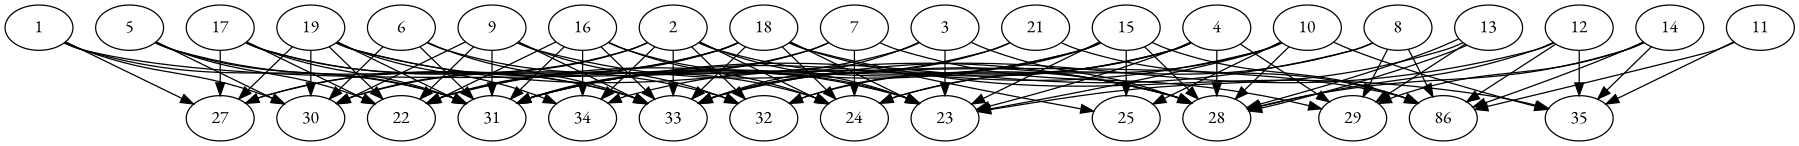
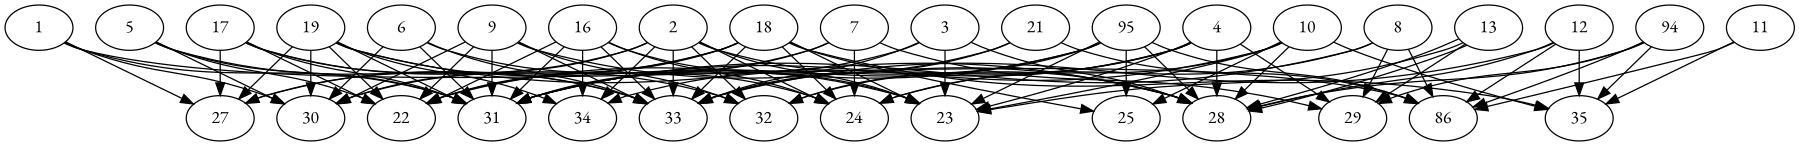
node "15": label "15" -> "95"
node "14": label "14" -> "94"
